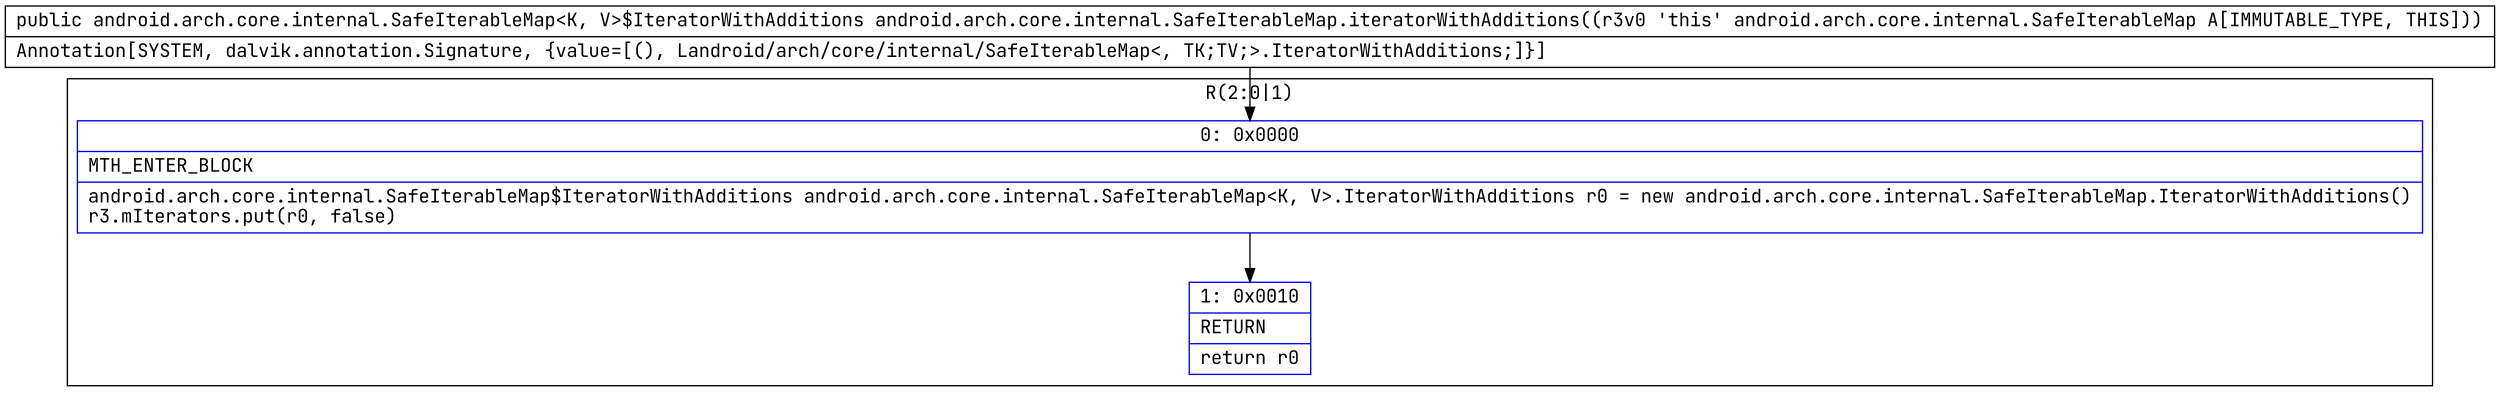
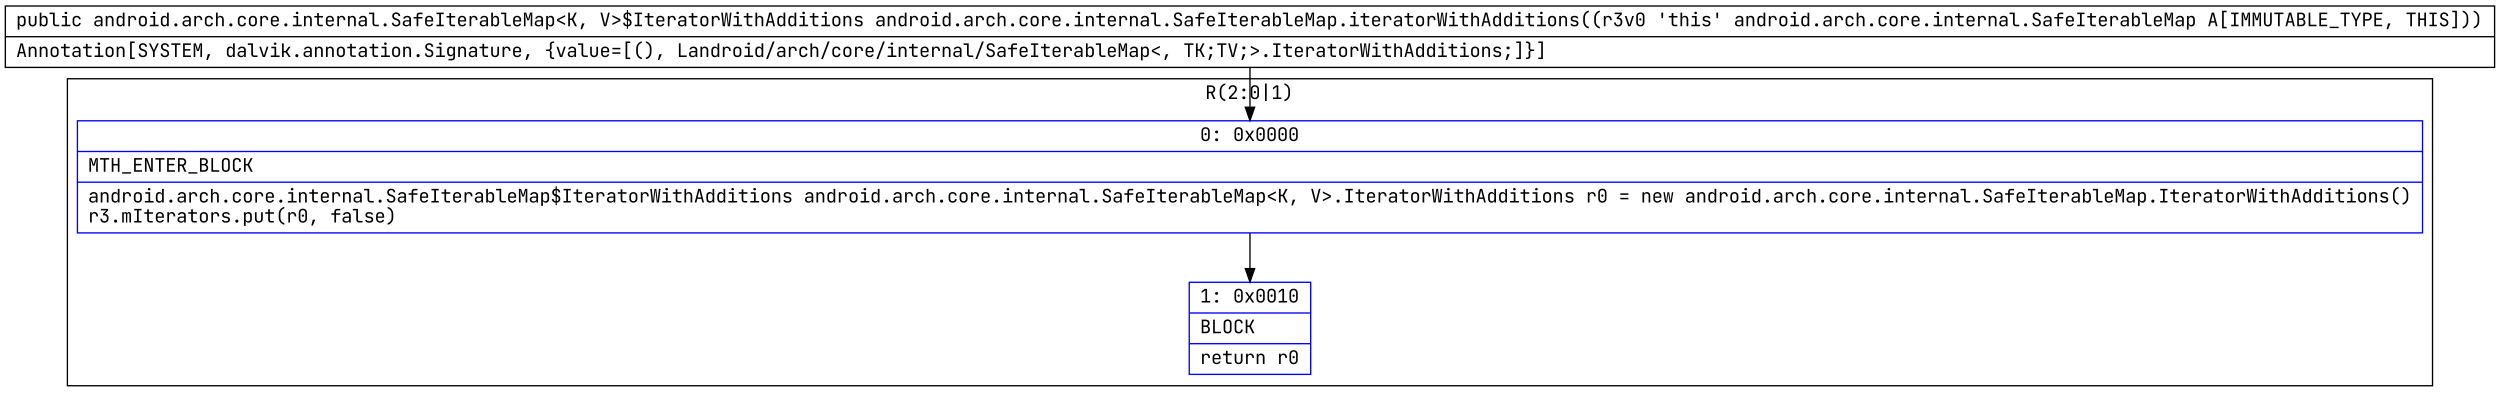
node "1: 0x0010": text "RETURN" -> "BLOCK"
